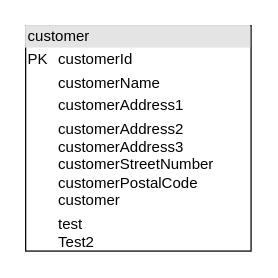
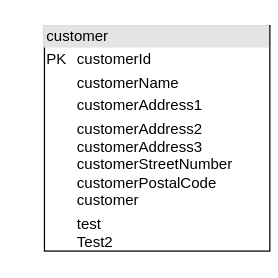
node "customer PK customerId customerName customerAddress1 customerAddress2 customerAddress3 customerStreetNumber customerPostalCode customer test Test2": moved (138, 138) -> (157, 138)
